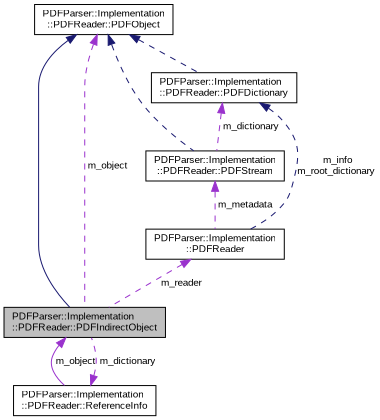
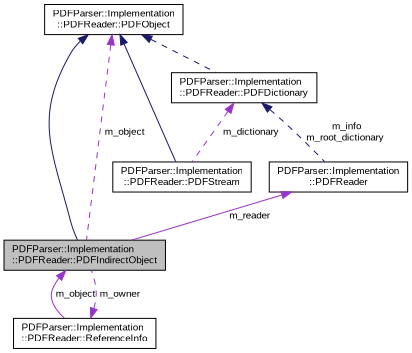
edge "PDFParser::Implementation ::PDFReader::PDFStream" -> "PDFParser::Implementation ::PDFReader::PDFObject": style dashed -> solid
edge "PDFParser::Implementation ::PDFReader" -> "PDFParser::Implementation ::PDFReader::PDFStream": removed, label "m_metadata"
edge "PDFParser::Implementation ::PDFReader::PDFIndirectObject" -> "PDFParser::Implementation ::PDFReader": style dashed -> solid
edge "PDFParser::Implementation ::PDFReader::PDFIndirectObject" -> "PDFParser::Implementation ::PDFReader::ReferenceInfo": label " m_dictionary" -> " m_owner"
